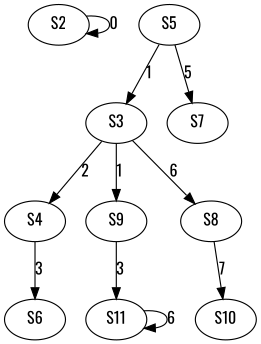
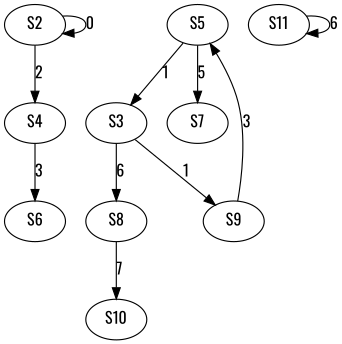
edge "S3" -> "S4": now "S2" -> "S4"
edge "S9" -> "S11": now "S9" -> "S5"
